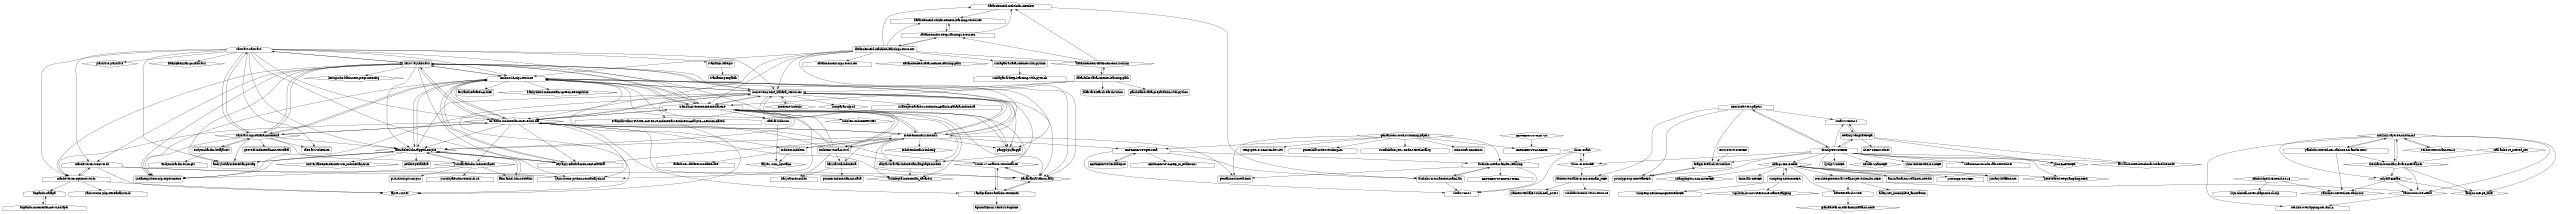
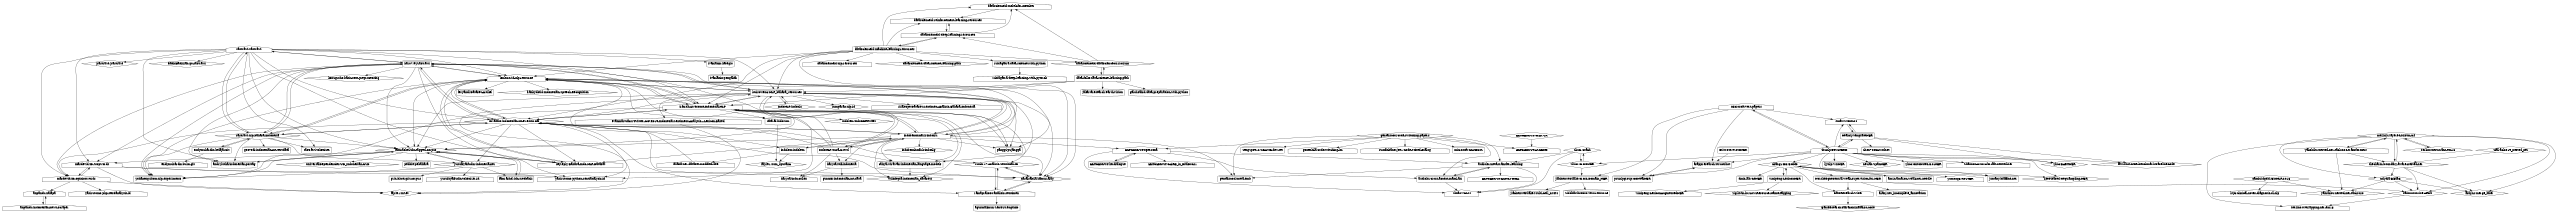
edge "famrashel/idn-tagged-corpus" -> "kmkurn/id-nlp-resource": now "famrashel/idn-tagged-corpus" -> "masdevid/ID-Stopwords"
edge "datascienceid/melek-for-member" -> "audioku/cross-accent-maml-asr": now "gentaiscool/code-switching-papers" -> "audioku/cross-accent-maml-asr"
edge "louisowen6/NLP_bahasa_resources" -> "kirralabs/indonesian-NLP-resources": now "ialfina/ner-dataset-modified-dee" -> "kirralabs/indonesian-NLP-resources"
node "shangjingbo1226/AutoNER": removed
